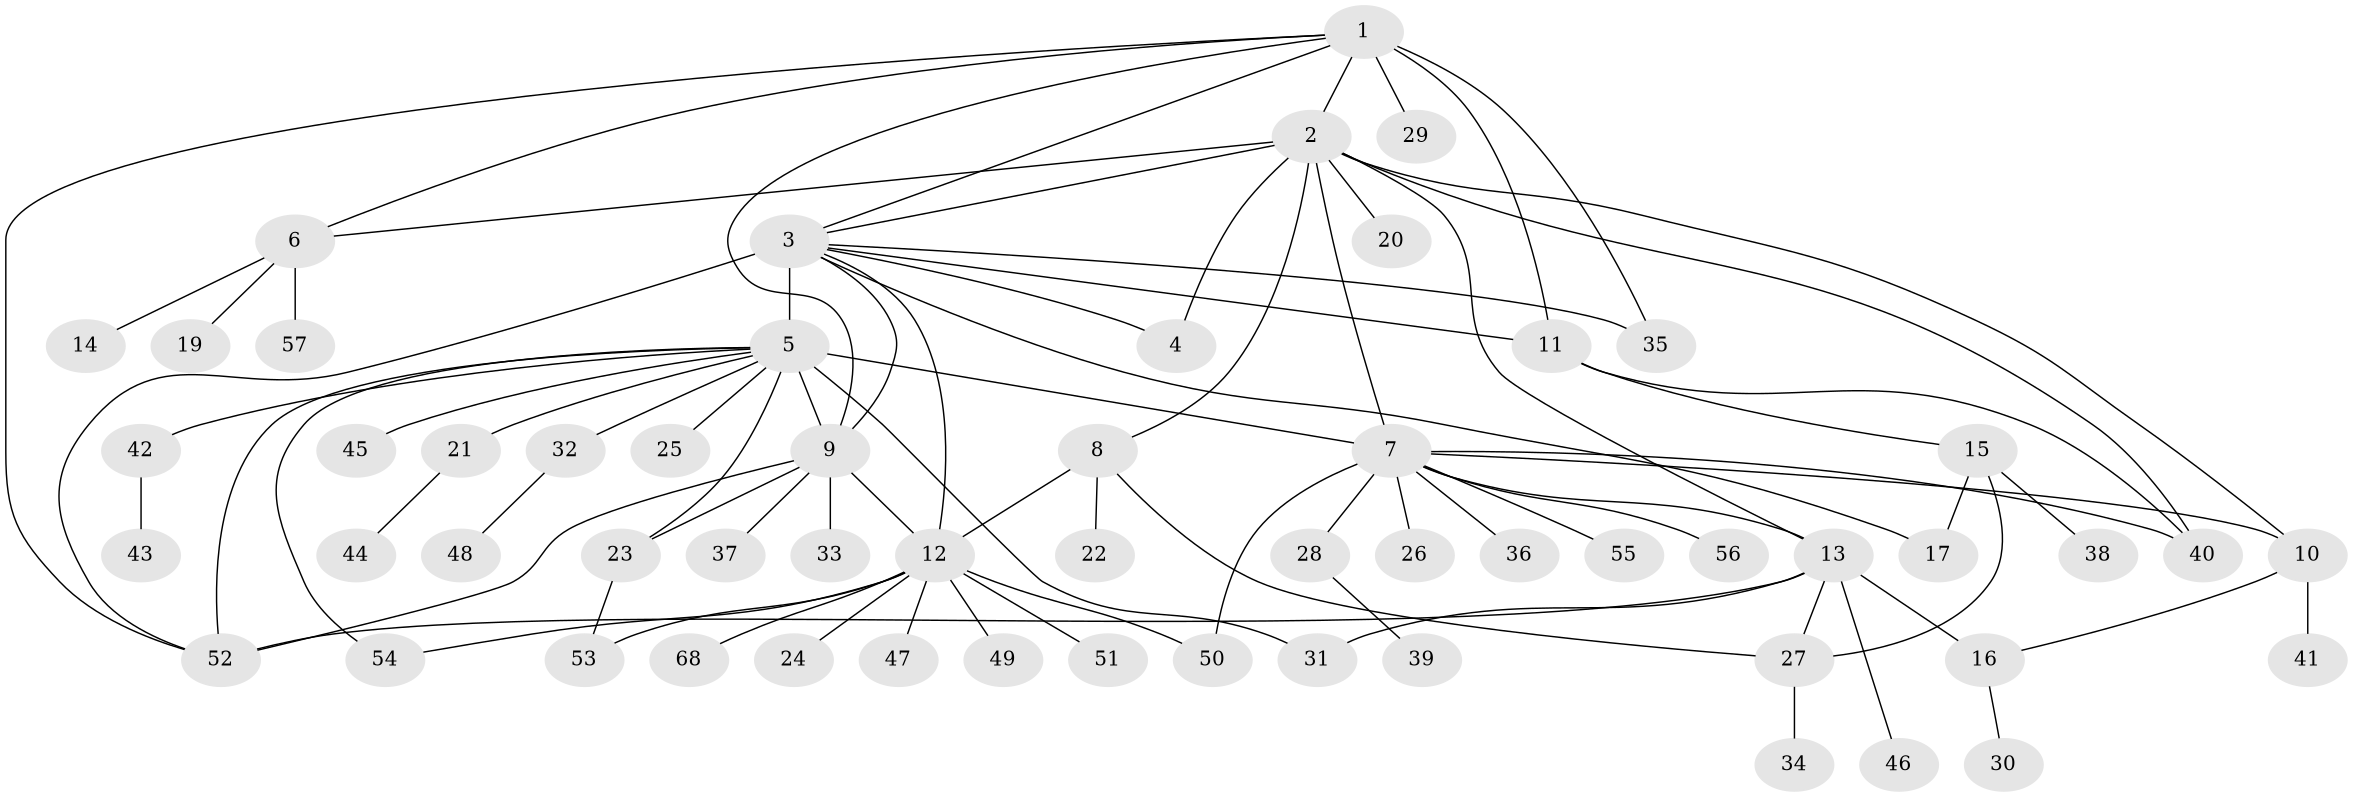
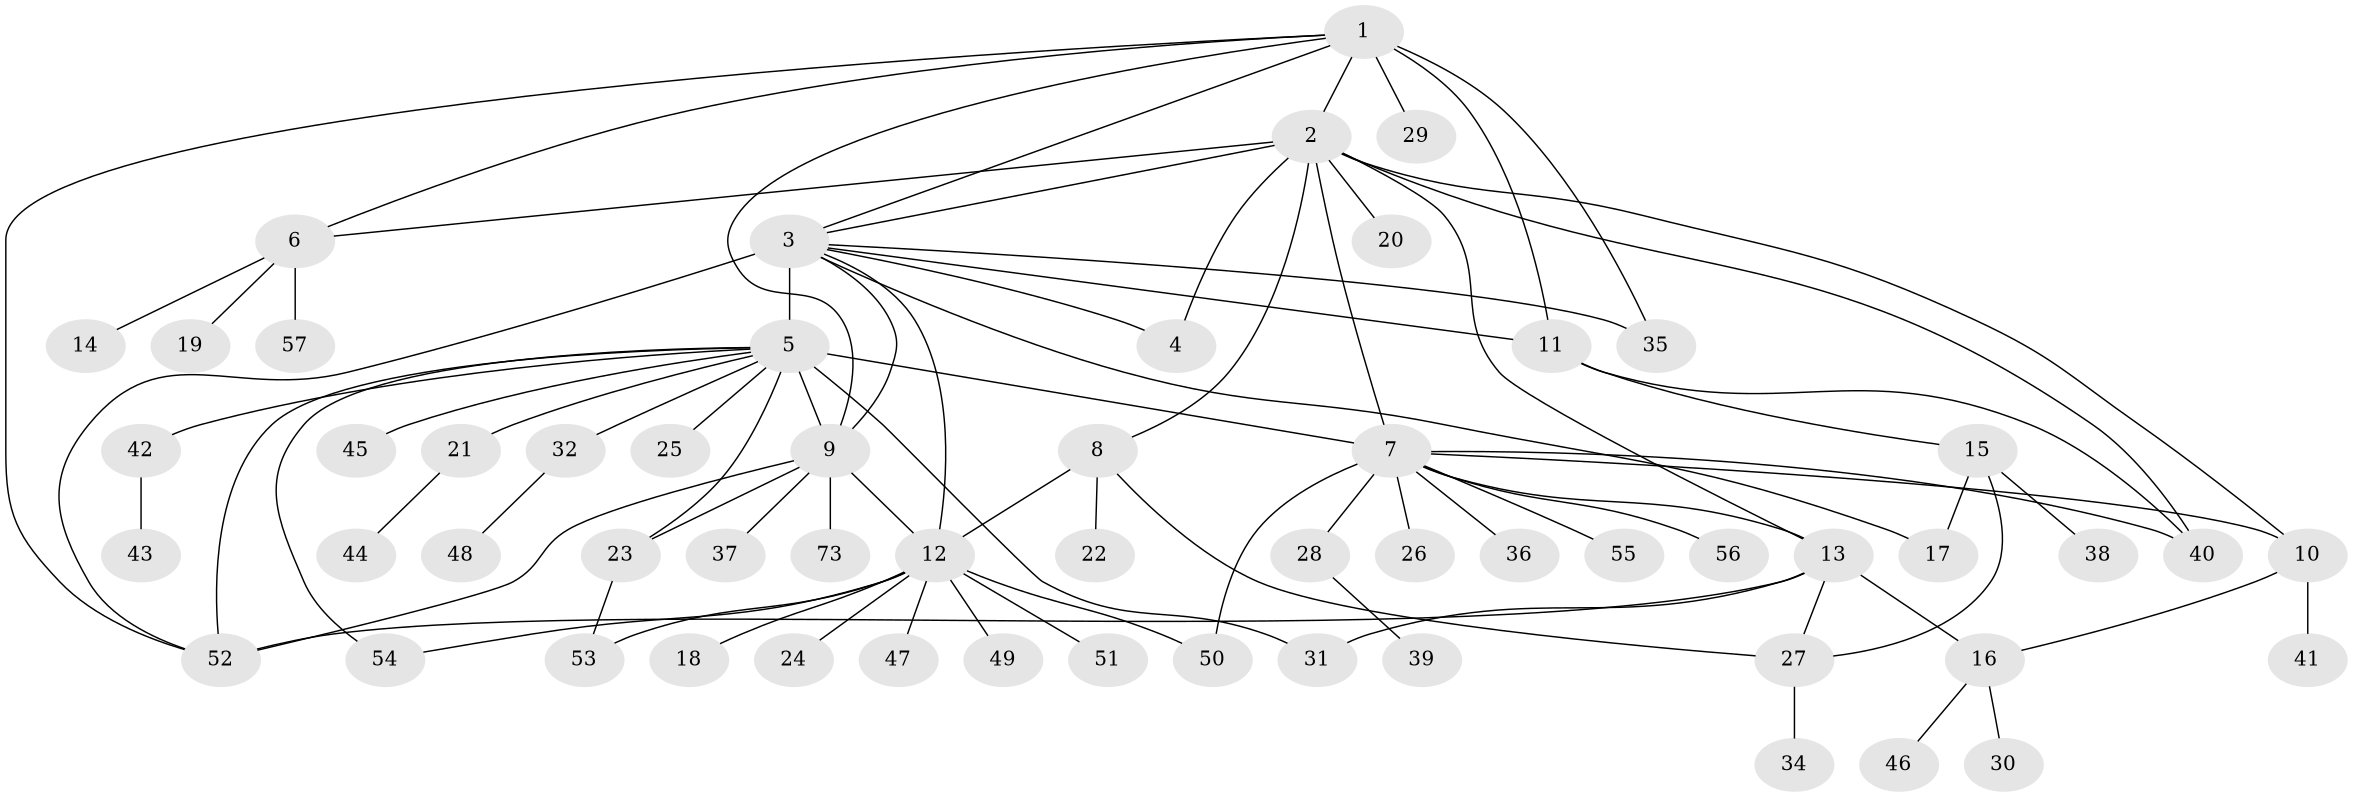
node "33": label "33" -> "73"
node "68": label "68" -> "18"
edge "13" -- "46": now "16" -- "46"
